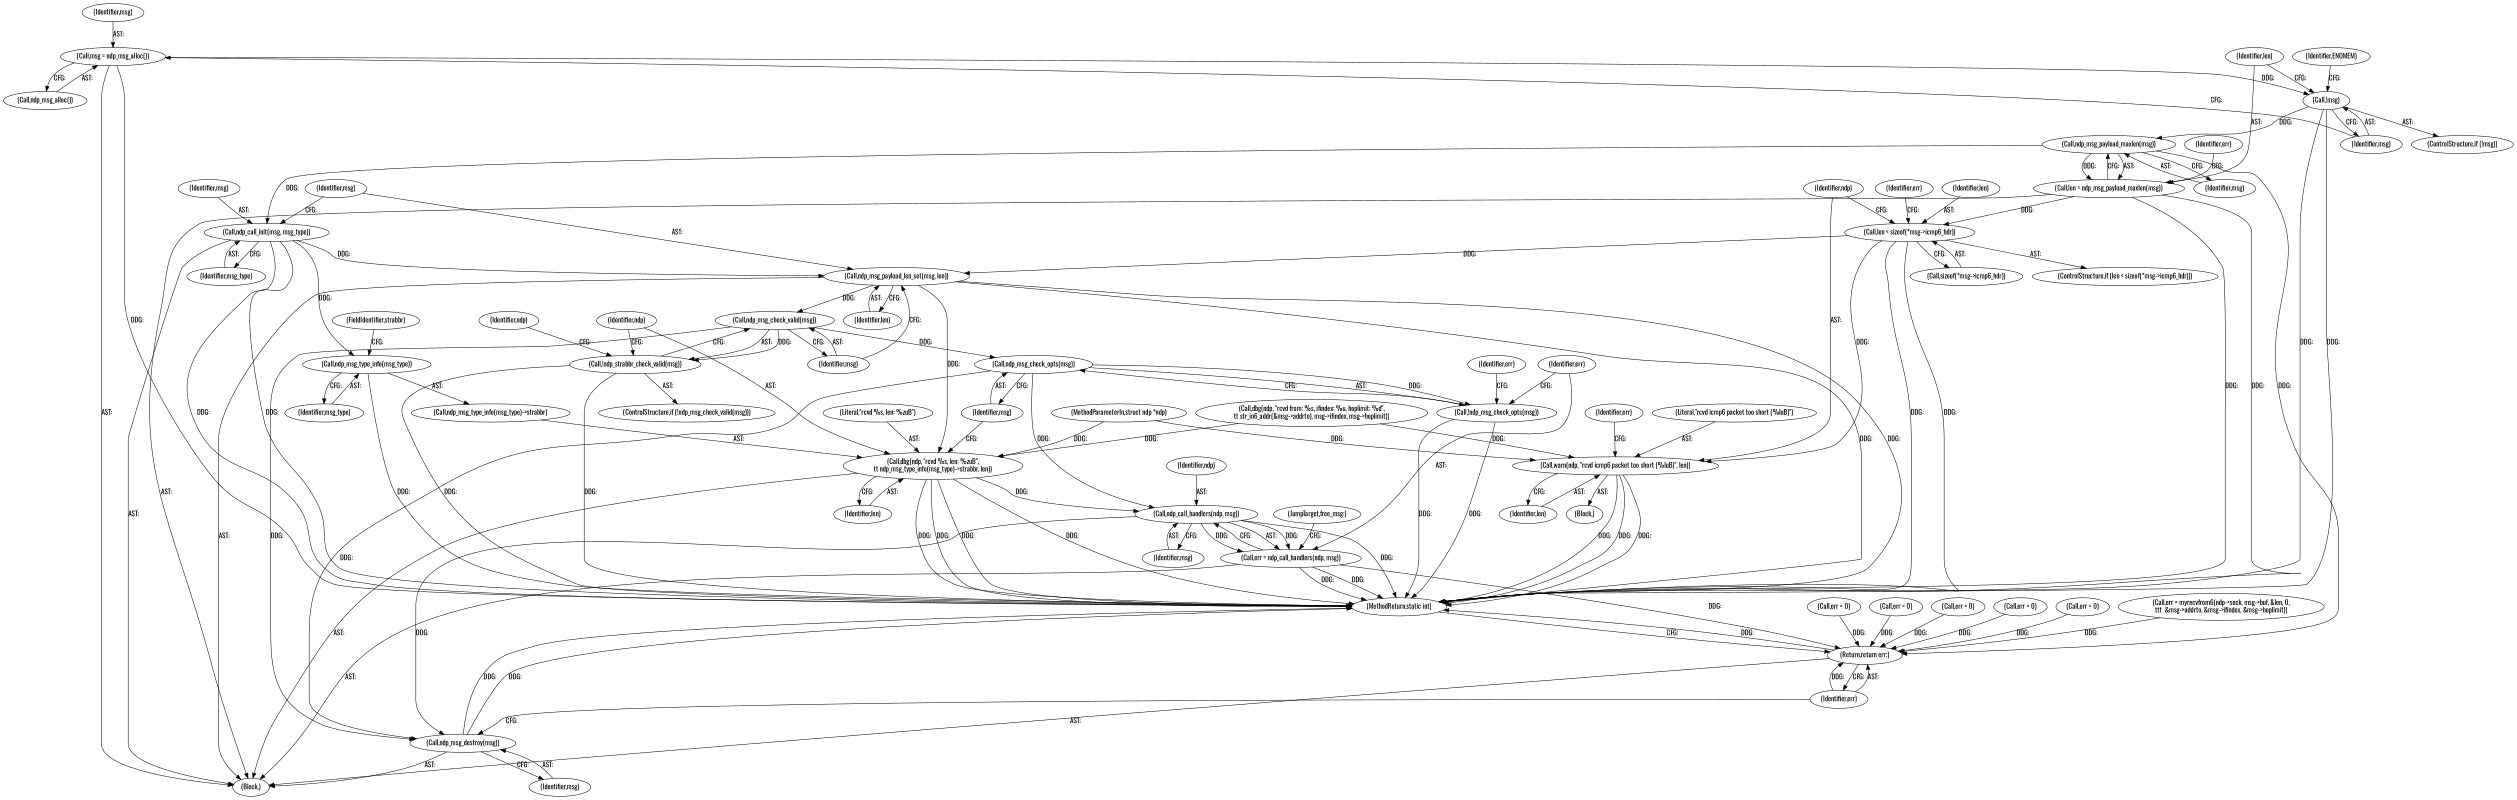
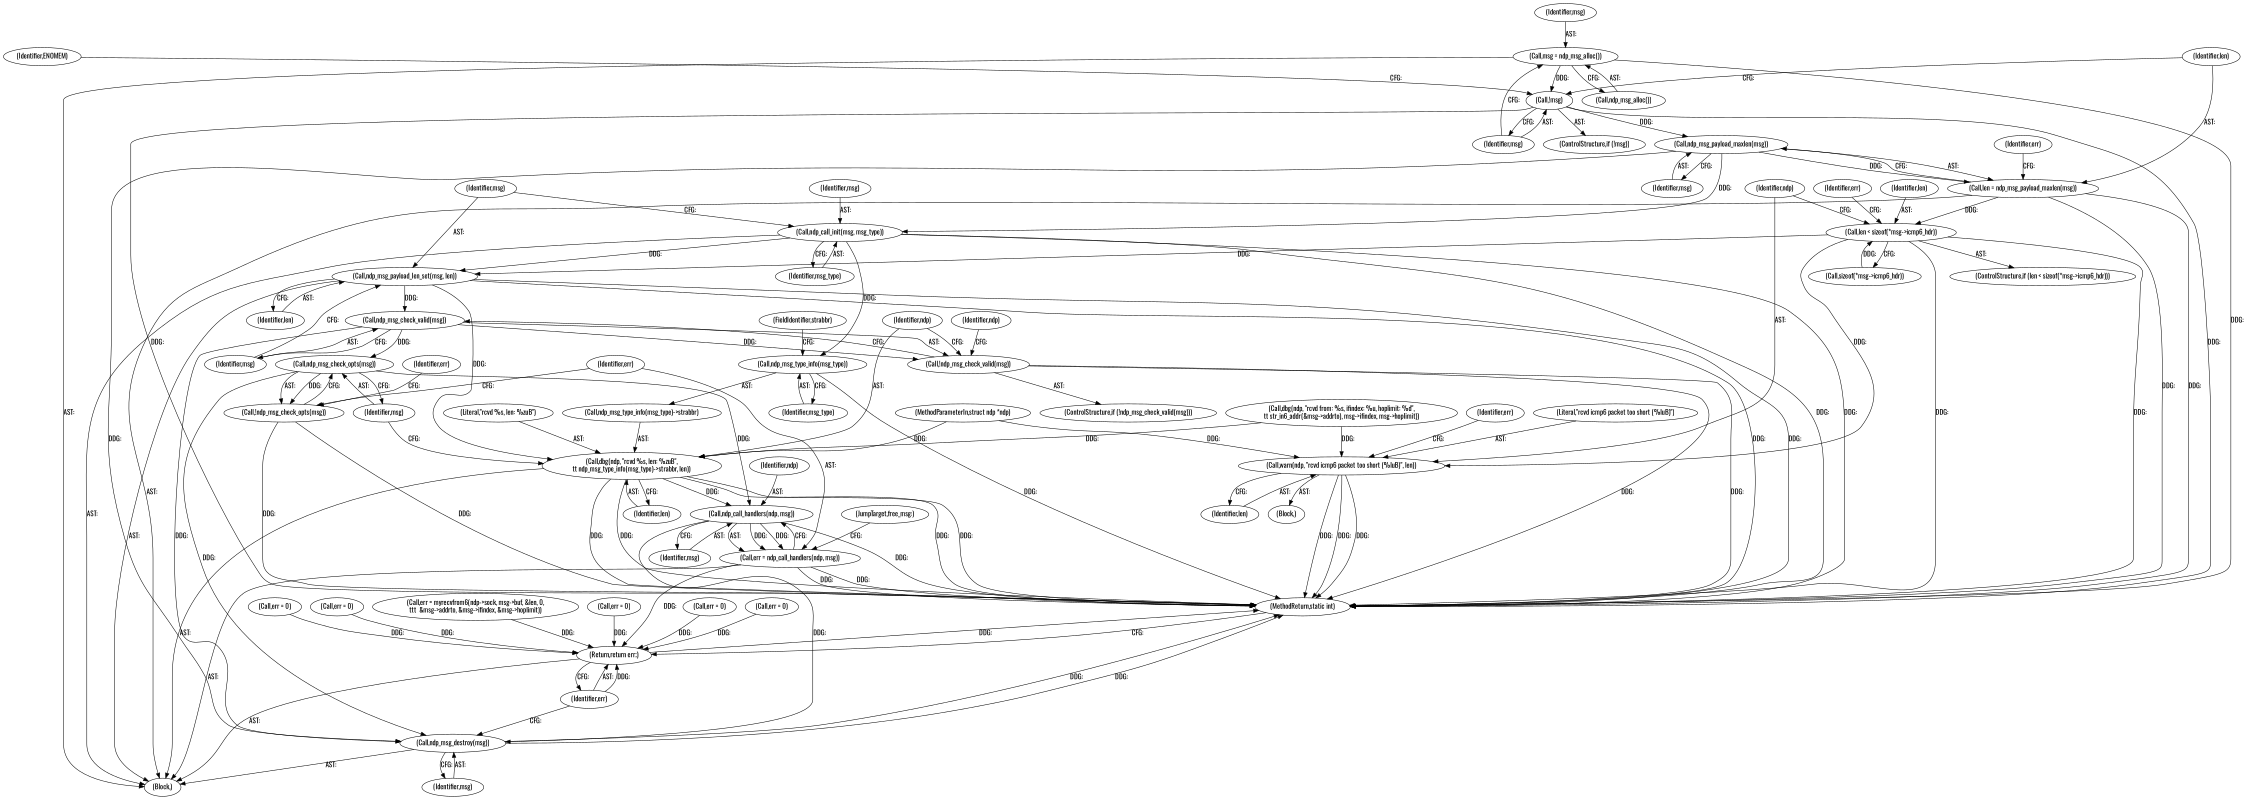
edge "(Call,sizeof(*msg->icmp6_hdr))" -> "(Call,len < sizeof(*msg->icmp6_hdr))": label "AST: " -> "DDG: "
node "(Call,!ndp_strabbr_check_valid(msg))": label "(Call,!ndp_strabbr_check_valid(msg))" -> "(Call,!ndp_msg_check_valid(msg))"
edge "(Call,ndp_msg_payload_maxlen(msg))" -> "(Return,return err;)": now "(Call,ndp_msg_payload_maxlen(msg))" -> "(Call,ndp_msg_destroy(msg))"
